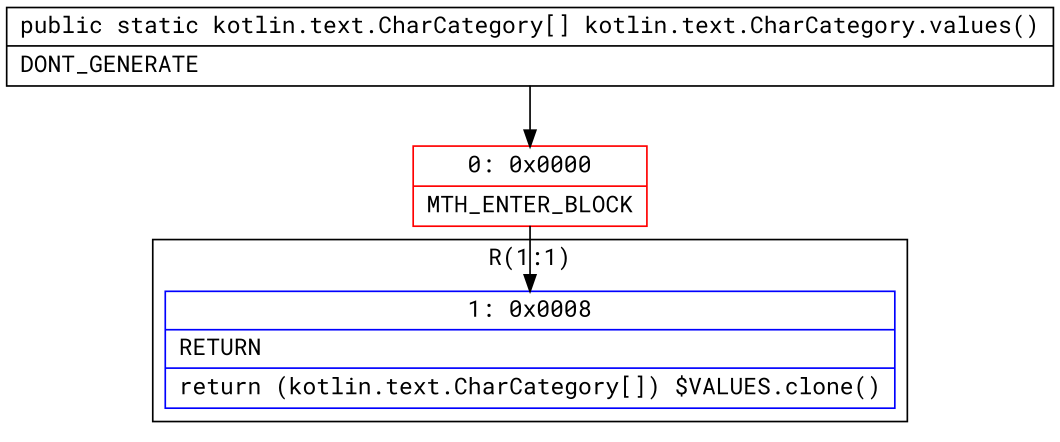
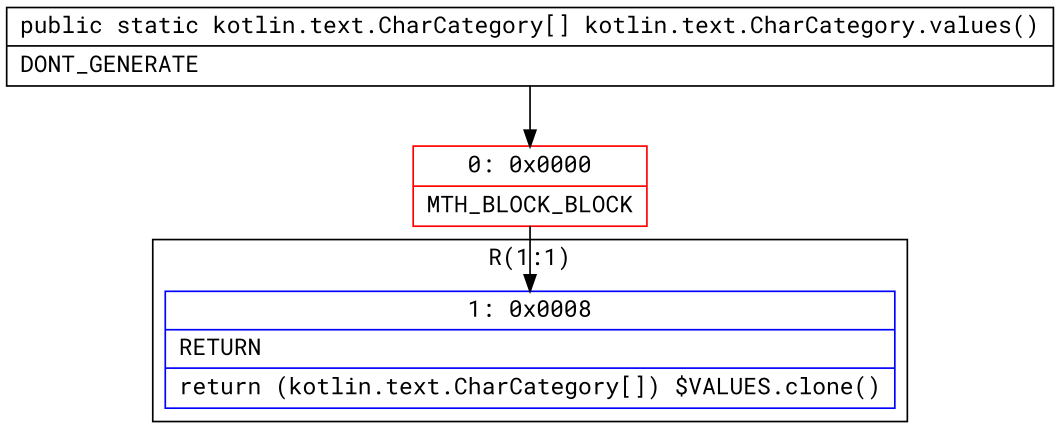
node "0: 0x0000": text "MTH_ENTER_BLOCK" -> "MTH_BLOCK_BLOCK"
